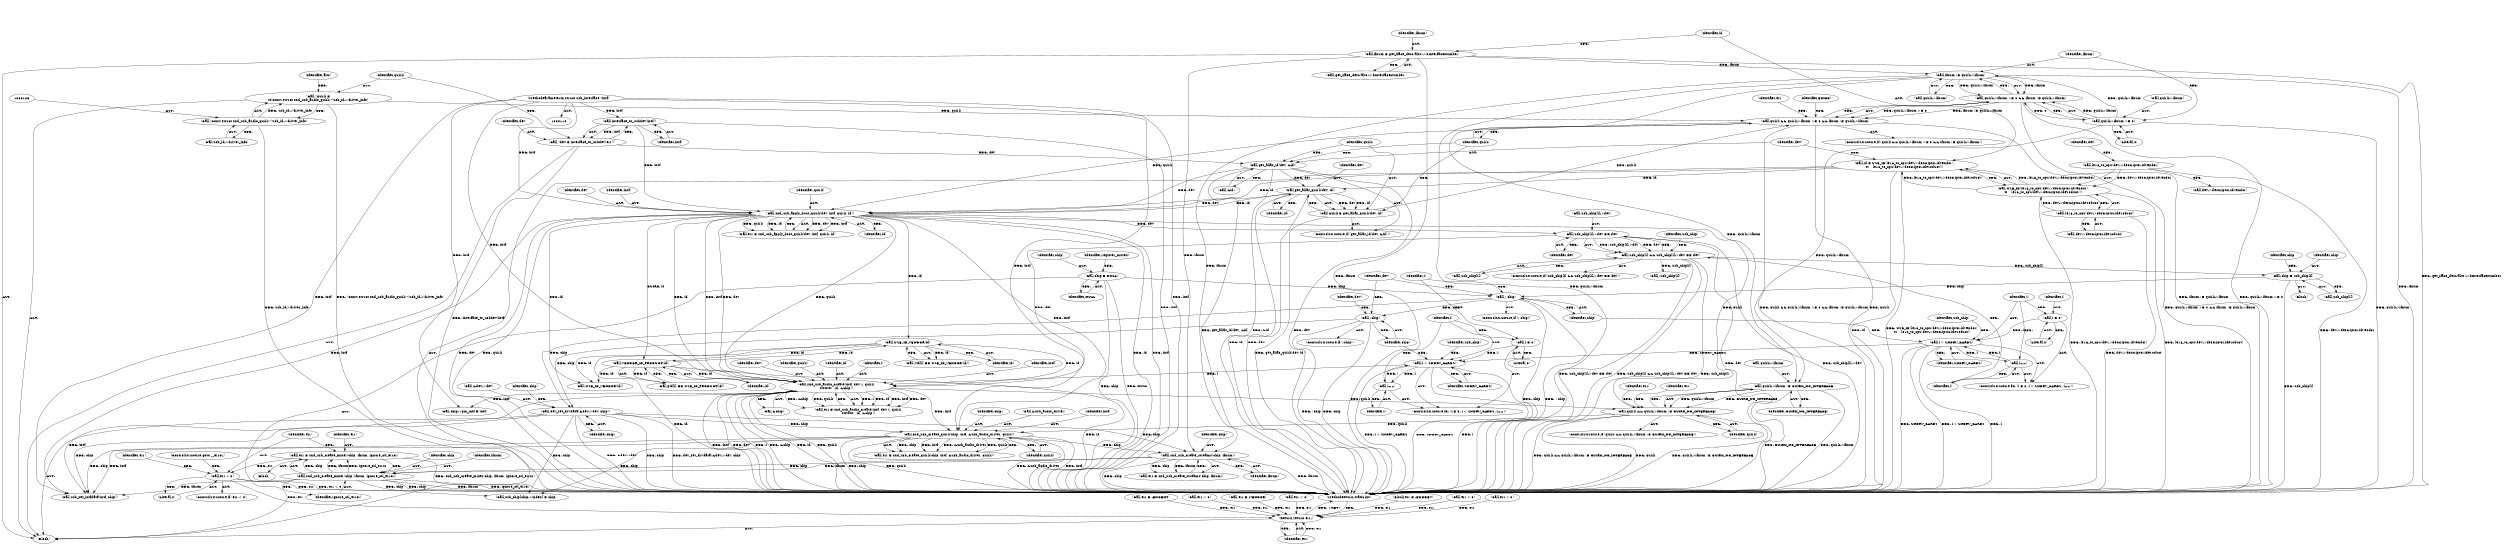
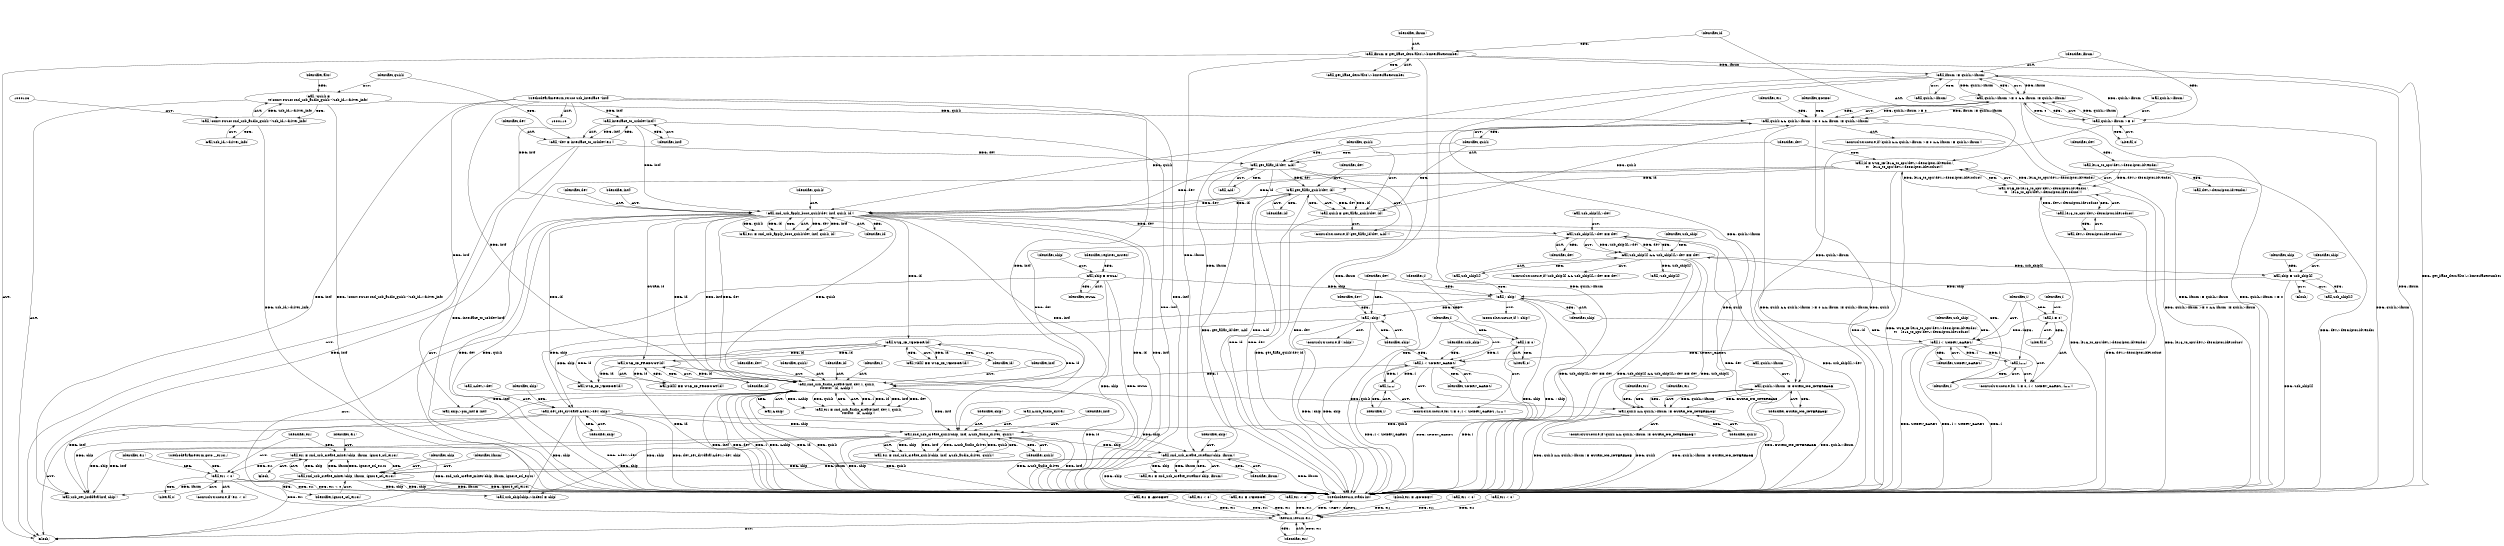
node "(Call,VENDOR_ID_PRODUCT(id))": label "(Call,VENDOR_ID_PRODUCT(id))" -> "(Call,USB_ID_PRODUCT(id))"
node "(ControlStructure,goto __error;)": label "(ControlStructure,goto __error;)" -> "(MethodParameterIn,goto __error;)"
edge "(MethodReturn,static int)" -> "(Return,return err;)": label "CFG: " -> "CARDS: "
